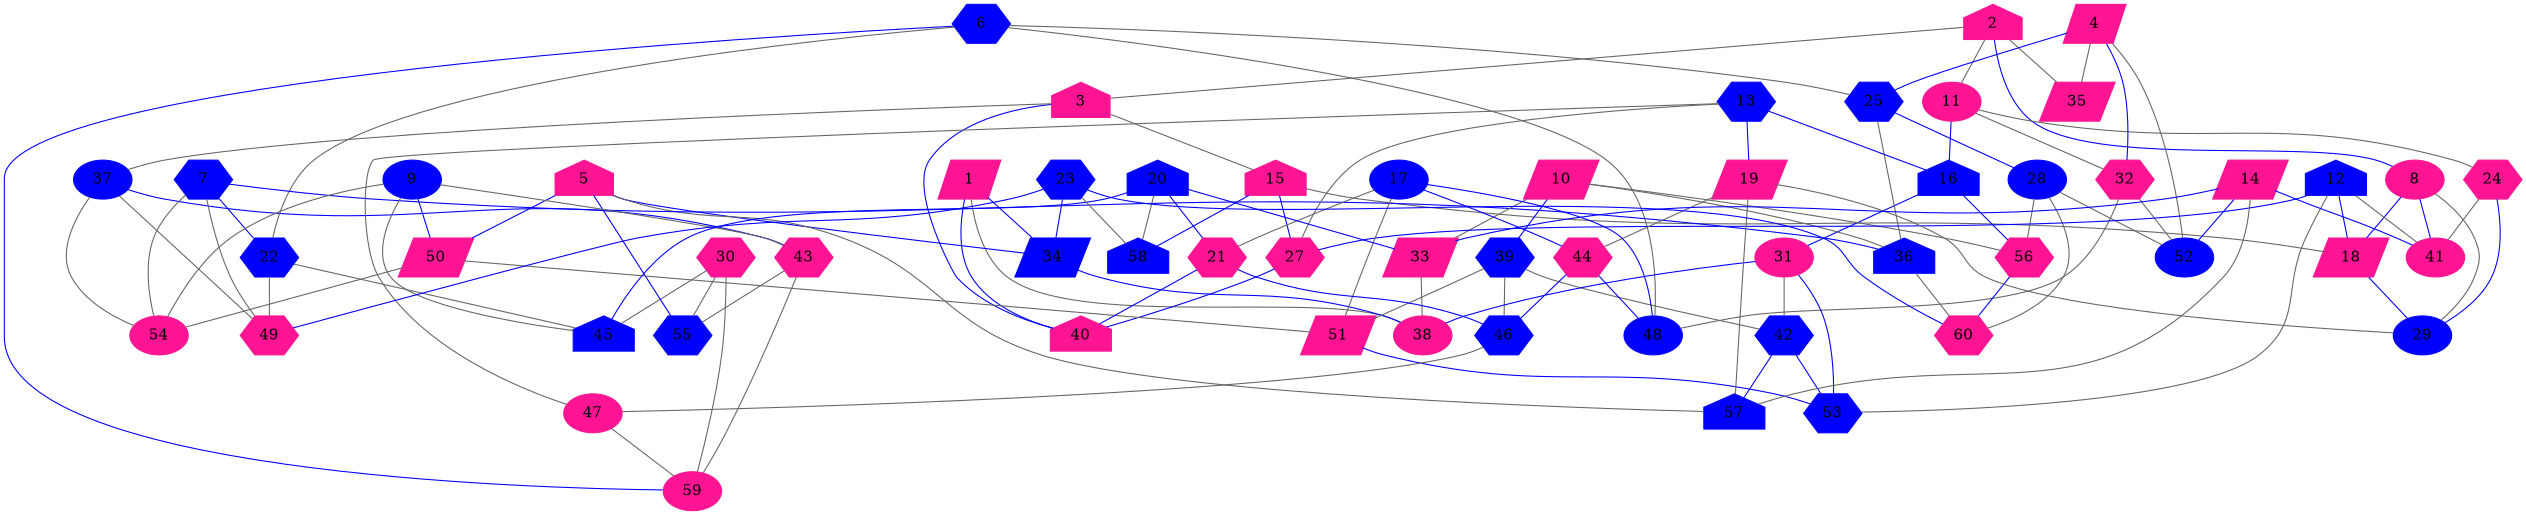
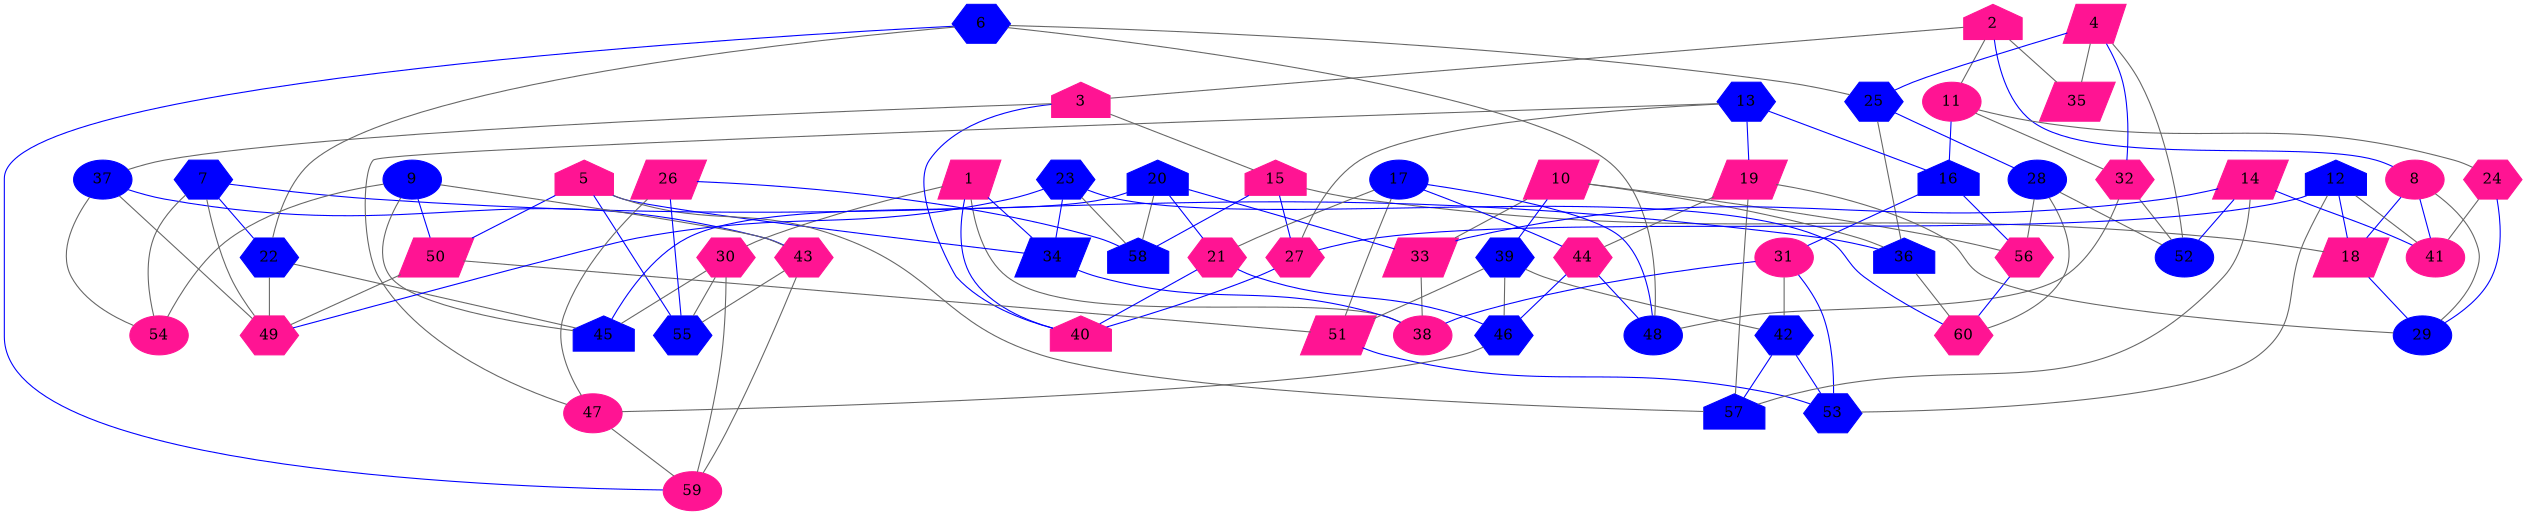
node "26": added
edge "1" -- "30": added
edge "50" -- "54": now "50" -- "49"
